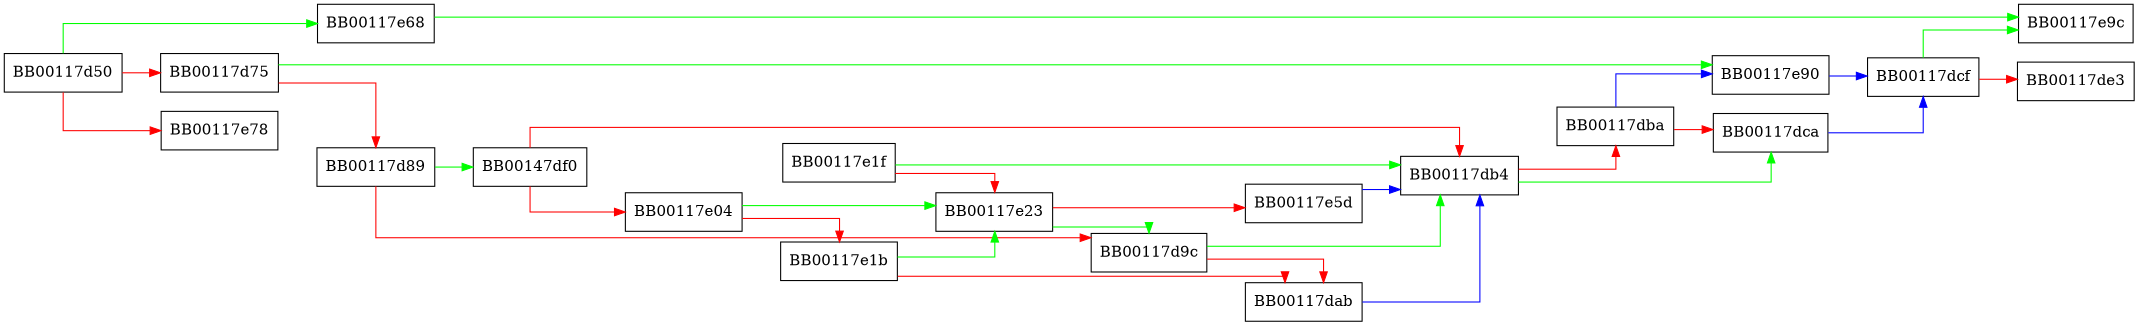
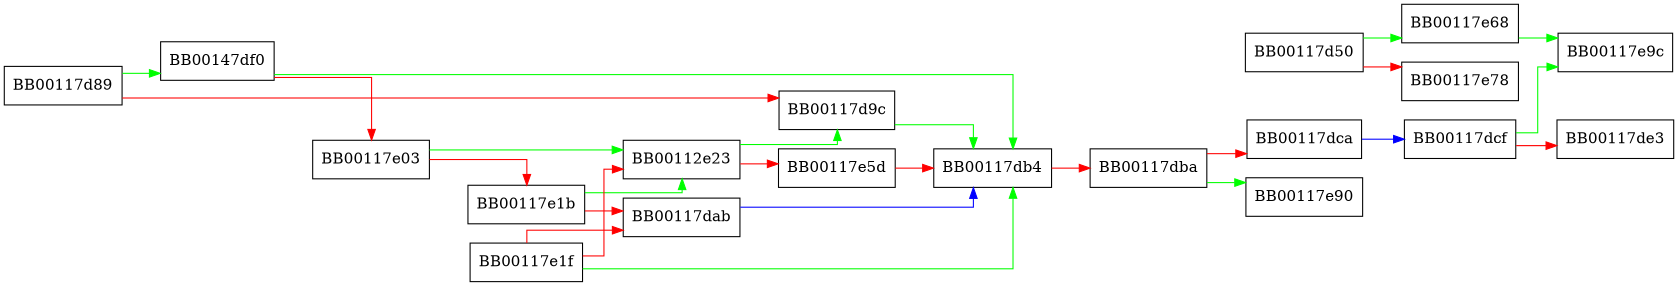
node "BB00117d75": removed
edge "BB00117dba" -> "BB00117e90": color blue -> green
edge "BB00117e90" -> "BB00117dcf": removed
edge "BB00147df0" -> "BB00117db4": color red -> green
edge "BB00117db4" -> "BB00117dca": removed
edge "BB00117e5d" -> "BB00117db4": color blue -> red
node "BB00117e04": label "BB00117e04" -> "BB00117e03"
node "BB00117e23": label "BB00117e23" -> "BB00112e23"
edge "BB00117d9c" -> "BB00117dab": now "BB00117e1f" -> "BB00117dab"
